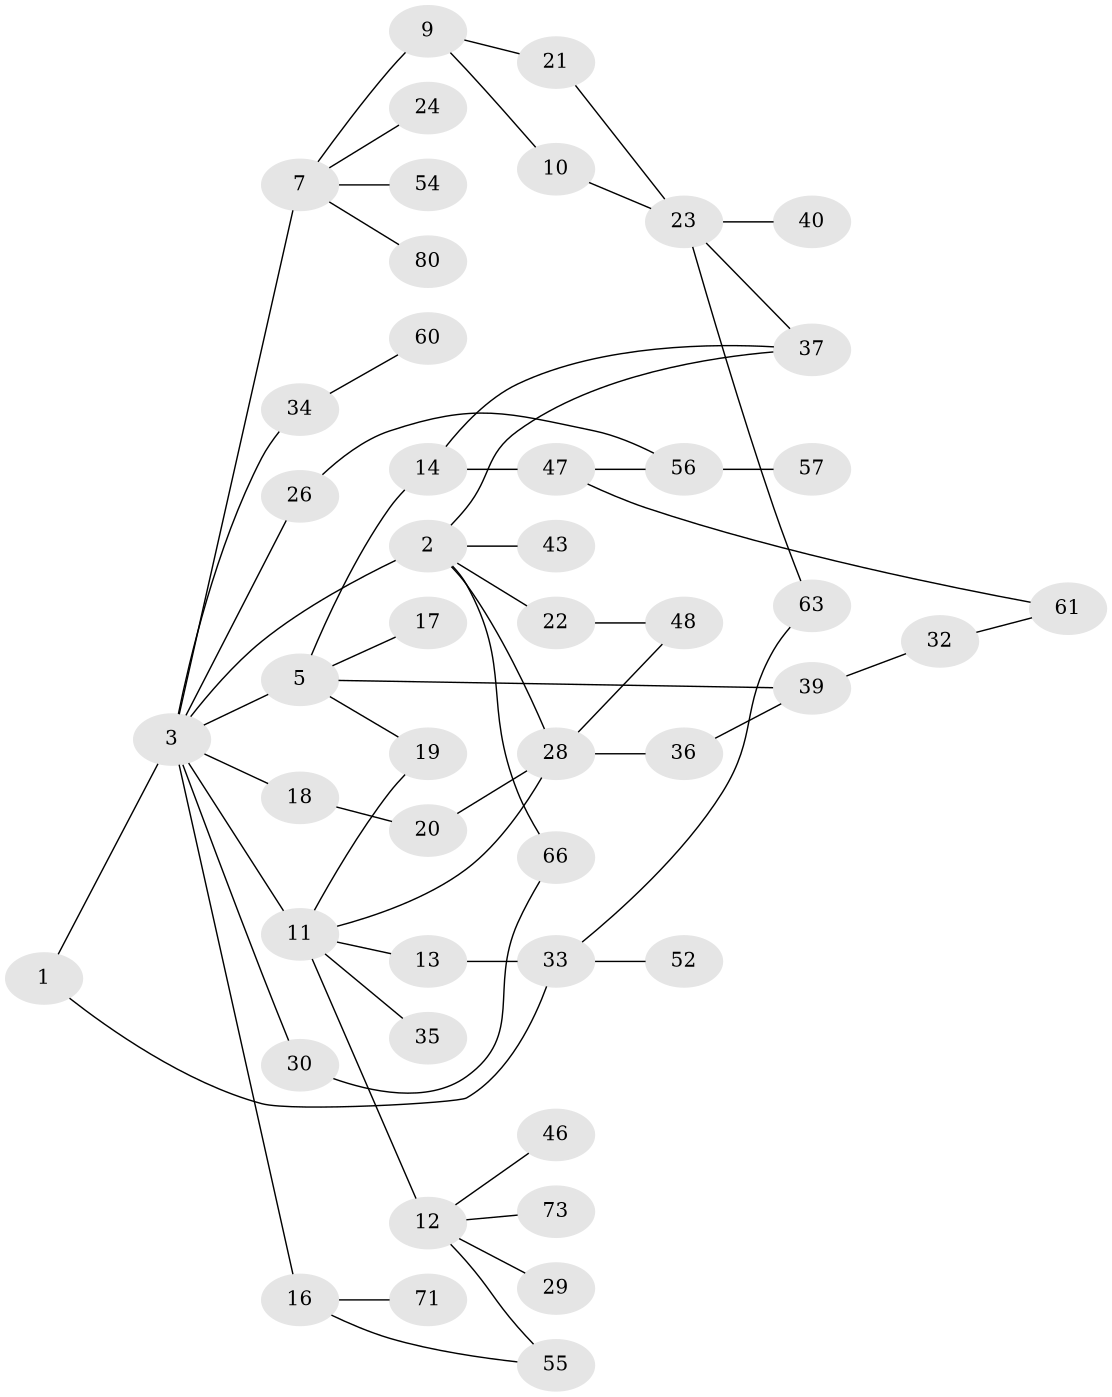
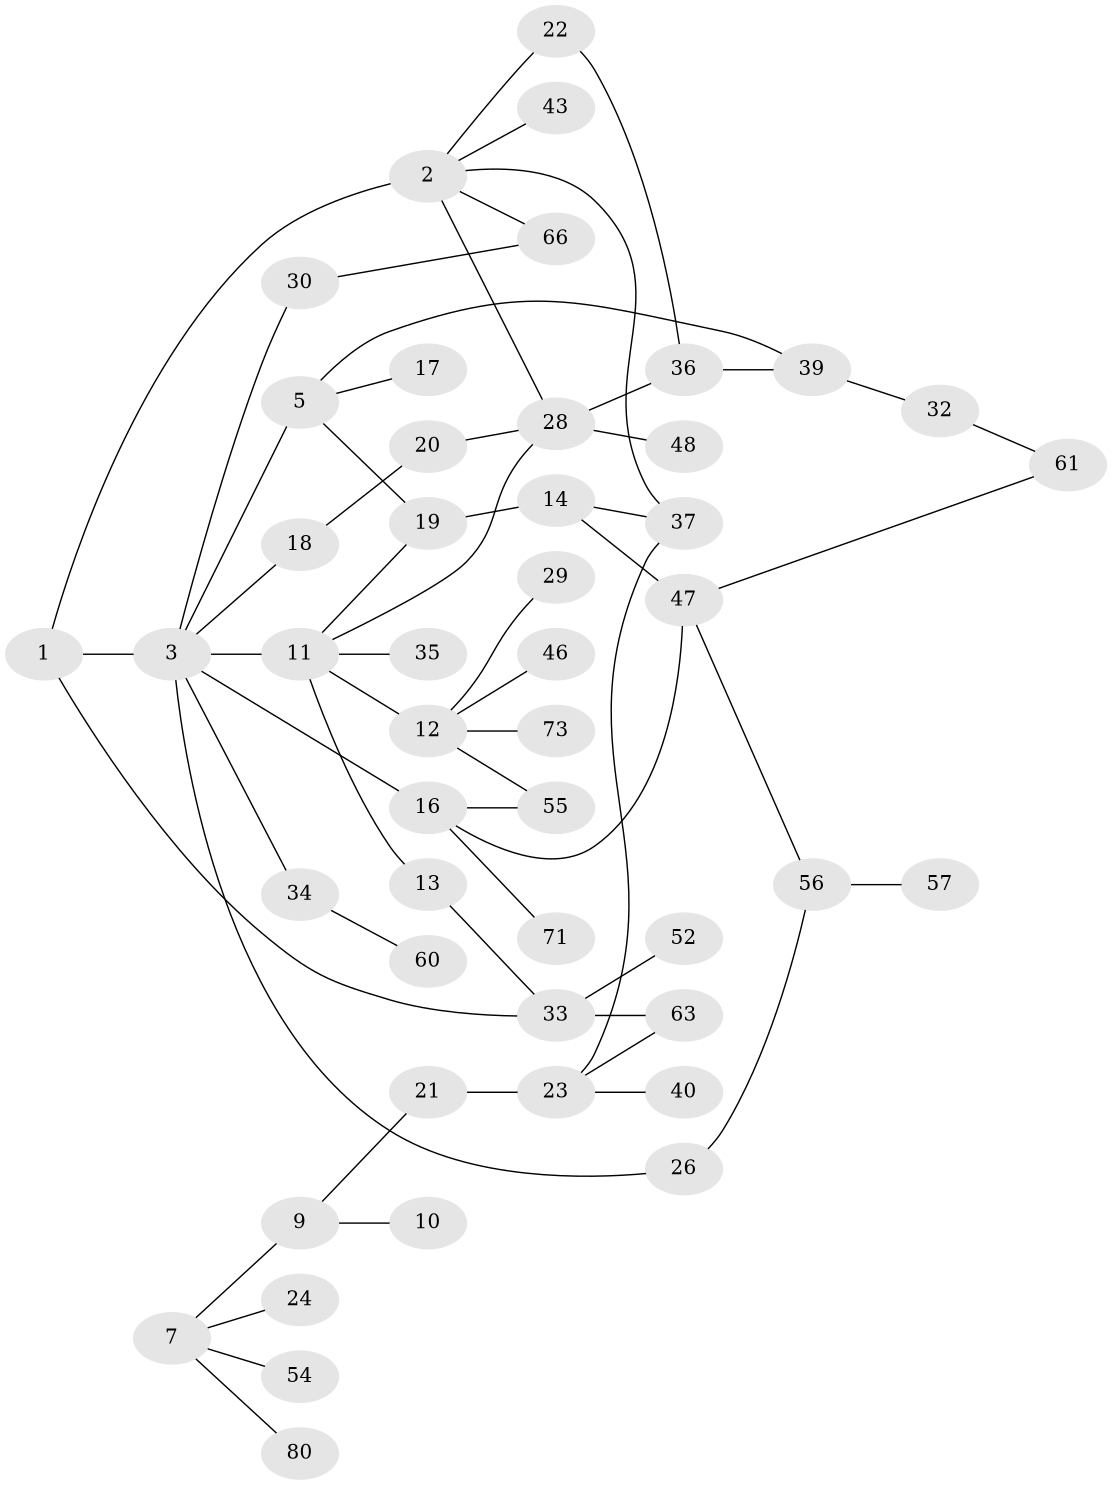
edge "10" -- "23": removed
edge "7" -- "3": removed
edge "14" -- "5": now "14" -- "19"
edge "22" -- "48": now "22" -- "36"
edge "2" -- "3": now "2" -- "1"
edge "47" -- "16": added
